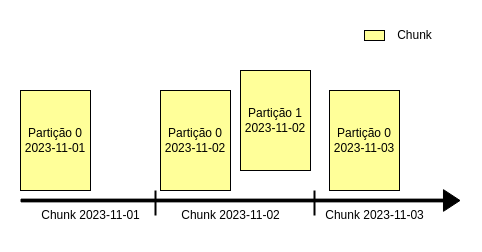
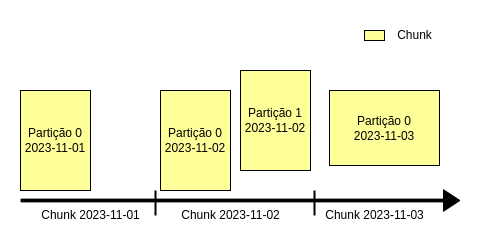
node "Partição 0 2023-11-03": size 70x100 -> 110x75
